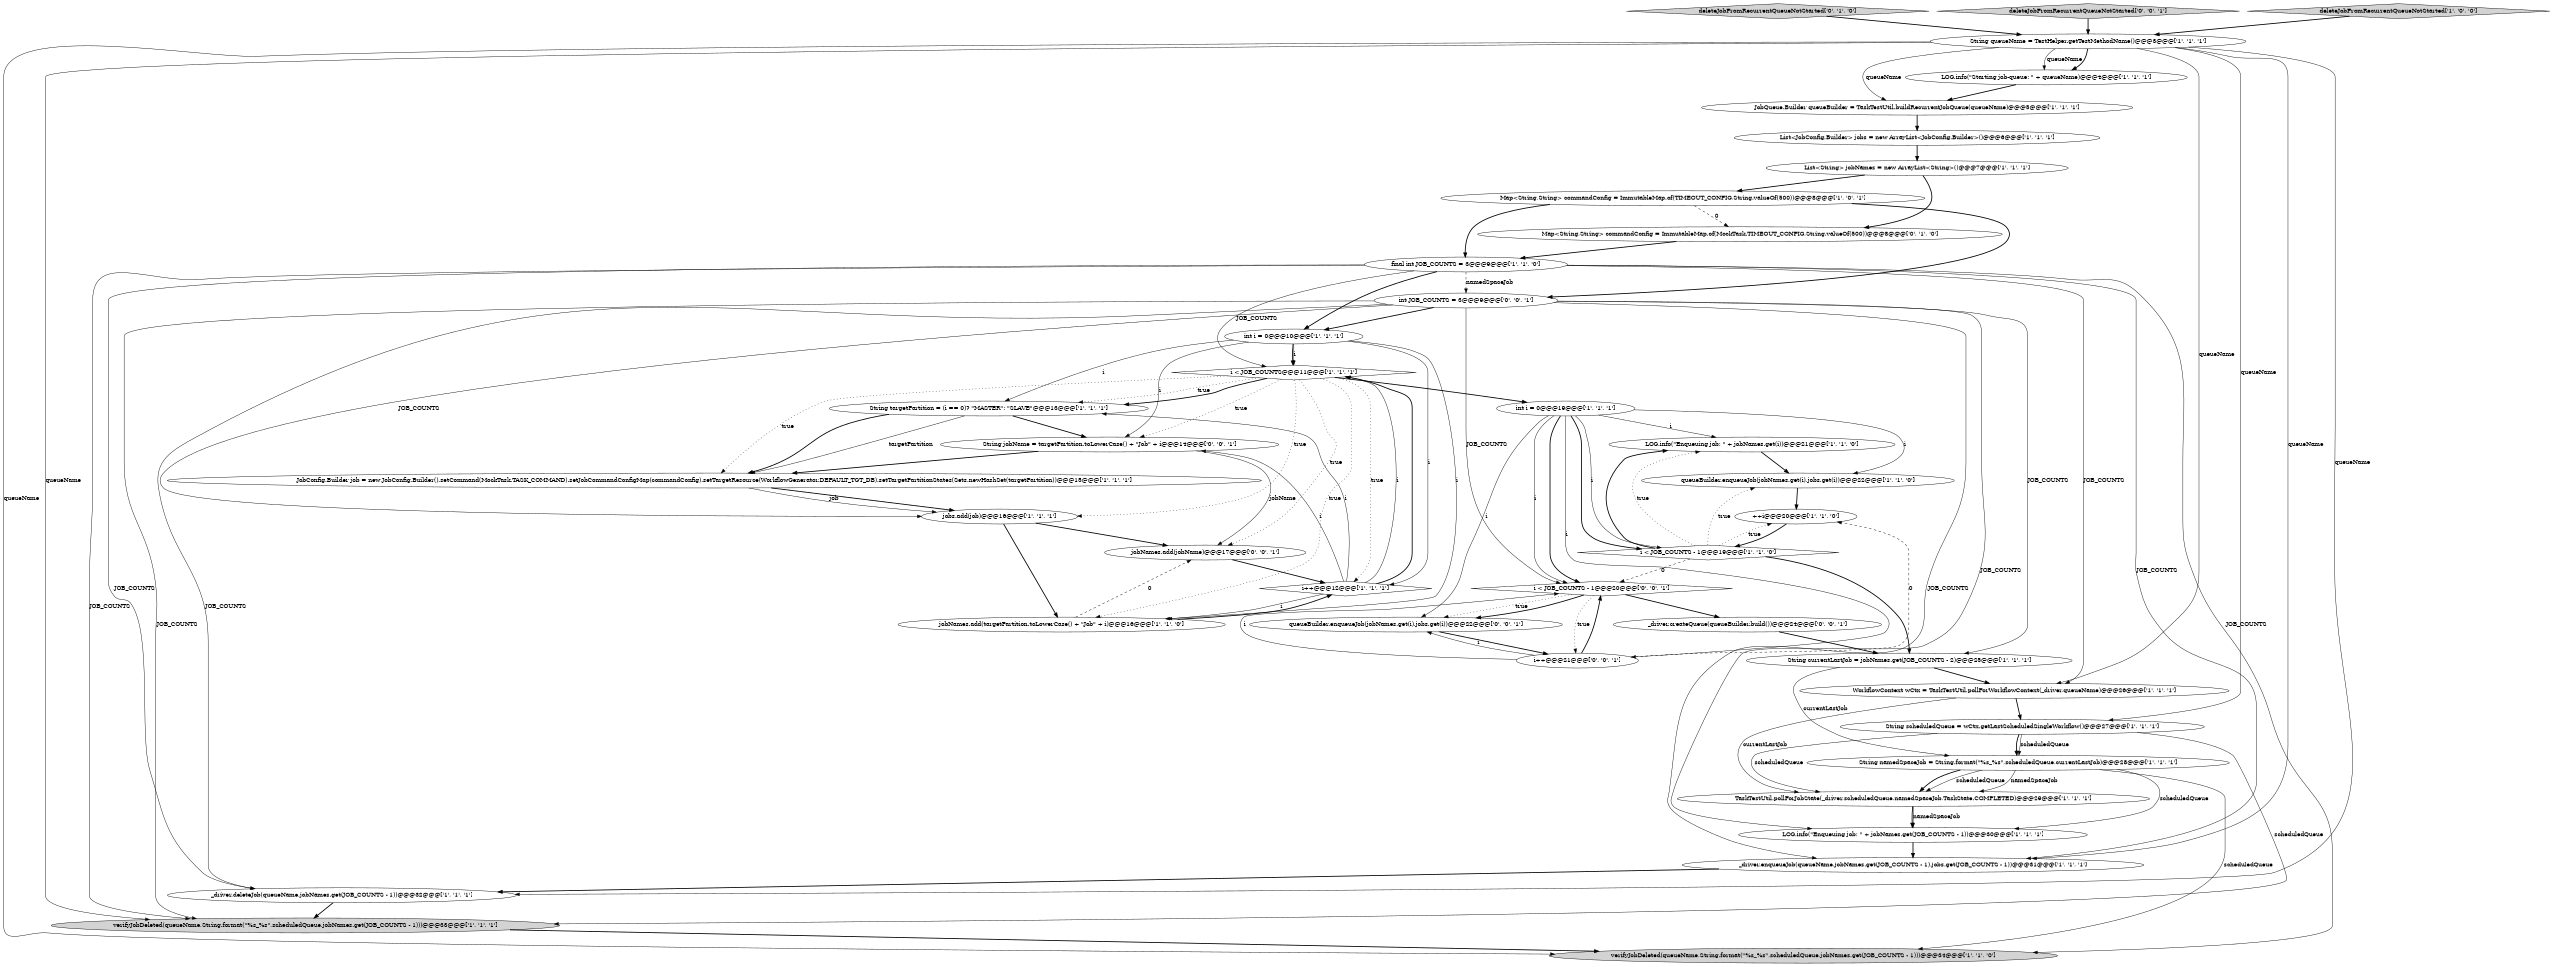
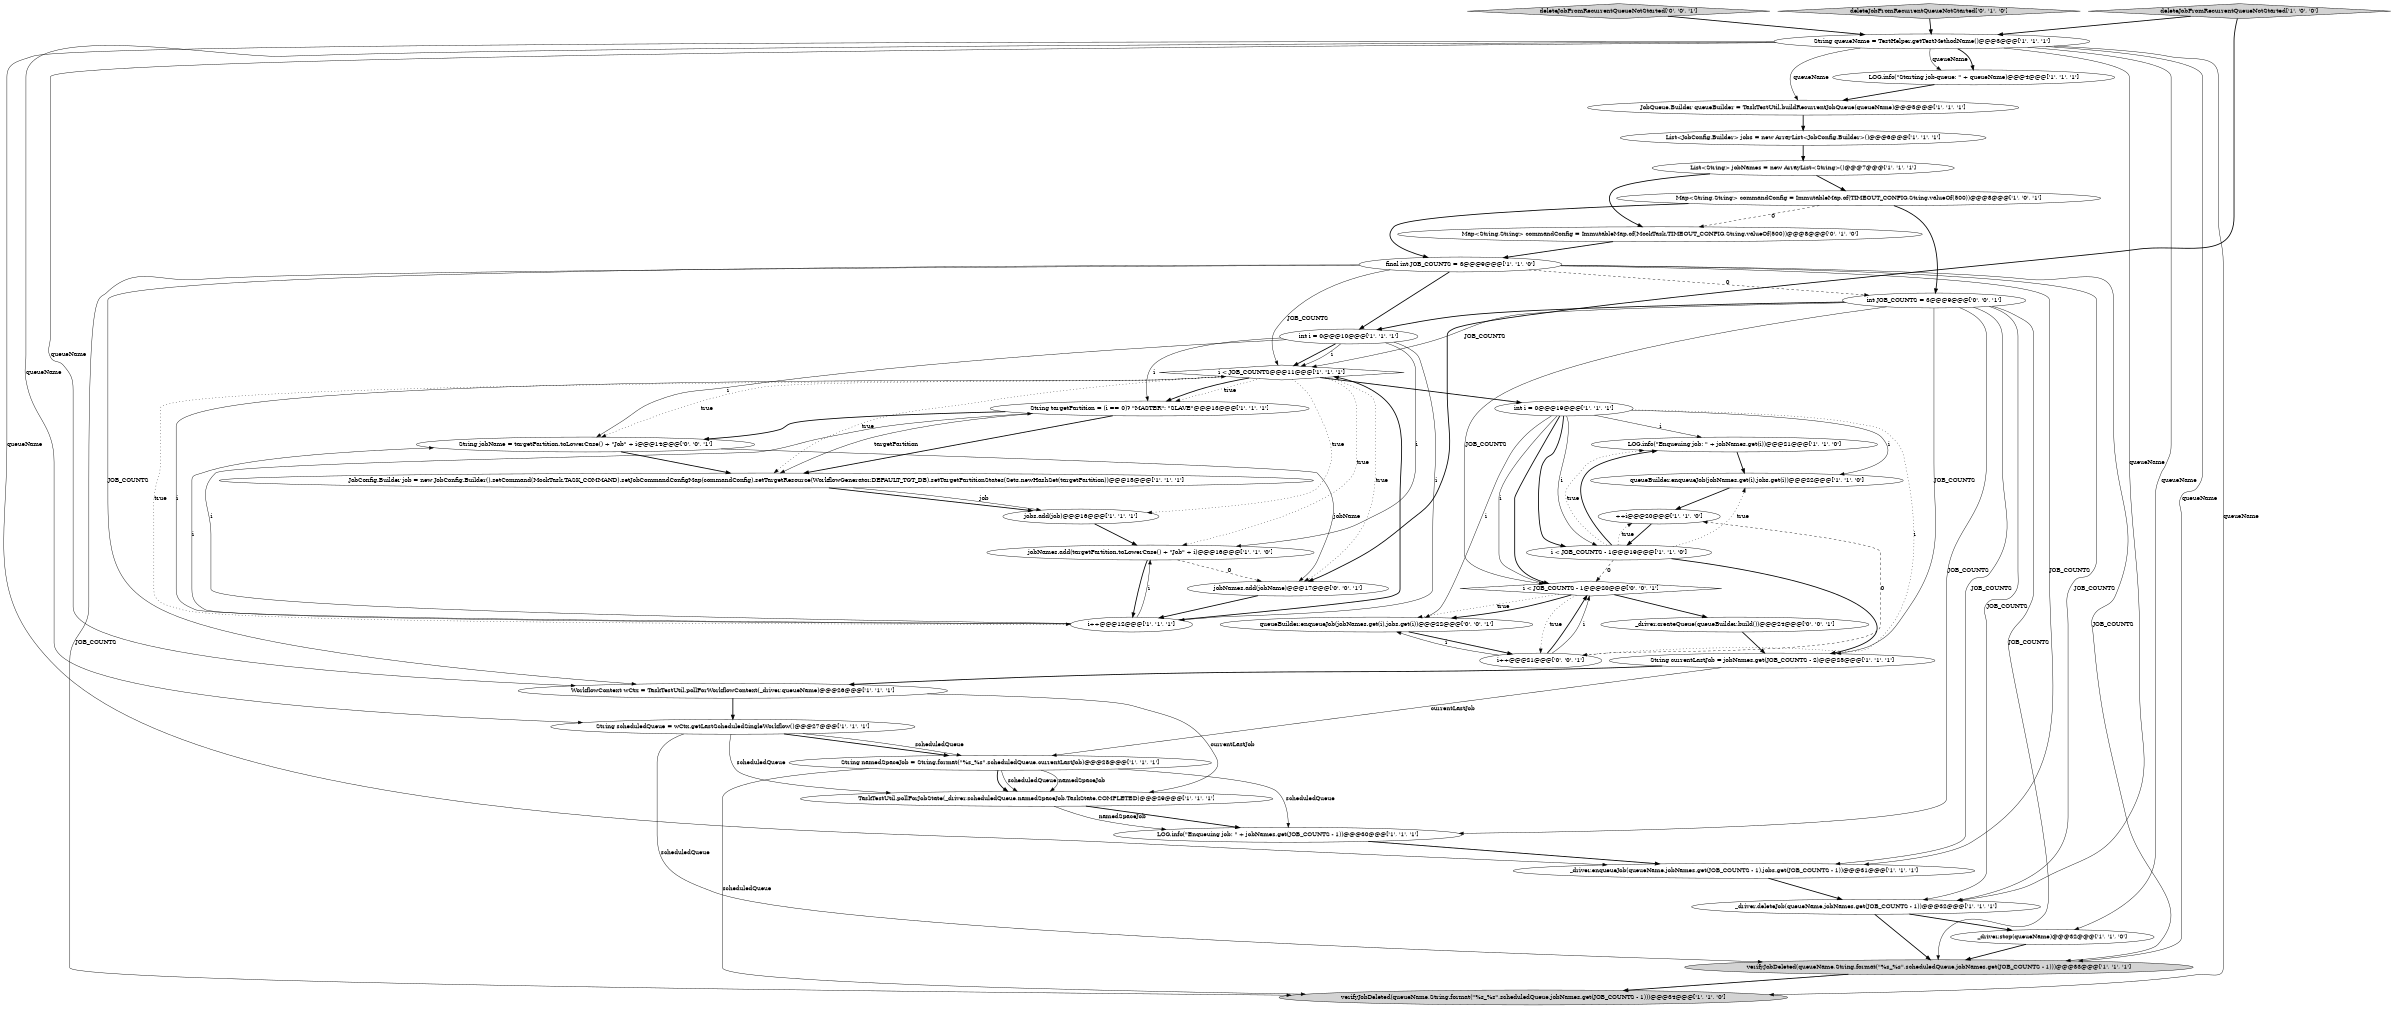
edge "final int JOB_COUNTS = 3@@@9@@@['1', '1', '0']" -> "int JOB_COUNTS = 3@@@9@@@['0', '0', '1']": label "namedSpaceJob" -> "0"
edge "int JOB_COUNTS = 3@@@9@@@['0', '0', '1']" -> "jobs.add(job)@@@16@@@['1', '1', '1']": now "int JOB_COUNTS = 3@@@9@@@['0', '0', '1']" -> "i < JOB_COUNTS@@@11@@@['1', '1', '1']"
edge "jobs.add(job)@@@16@@@['1', '1', '1']" -> "jobNames.add(jobName)@@@17@@@['0', '0', '1']": now "deleteJobFromRecurrentQueueNotStarted['1', '0', '0']" -> "jobNames.add(jobName)@@@17@@@['0', '0', '1']"
node "i < JOB_COUNTS - 1@@@19@@@['1', '1', '0']": shape diamond -> ellipse
edge "int i = 0@@@19@@@['1', '1', '1']" -> "i++@@@21@@@['0', '0', '1']": style solid -> dotted
node "i++@@@12@@@['1', '1', '1']": shape diamond -> ellipse
node "_driver.stop(queueName)@@@32@@@['1', '1', '0']": added
